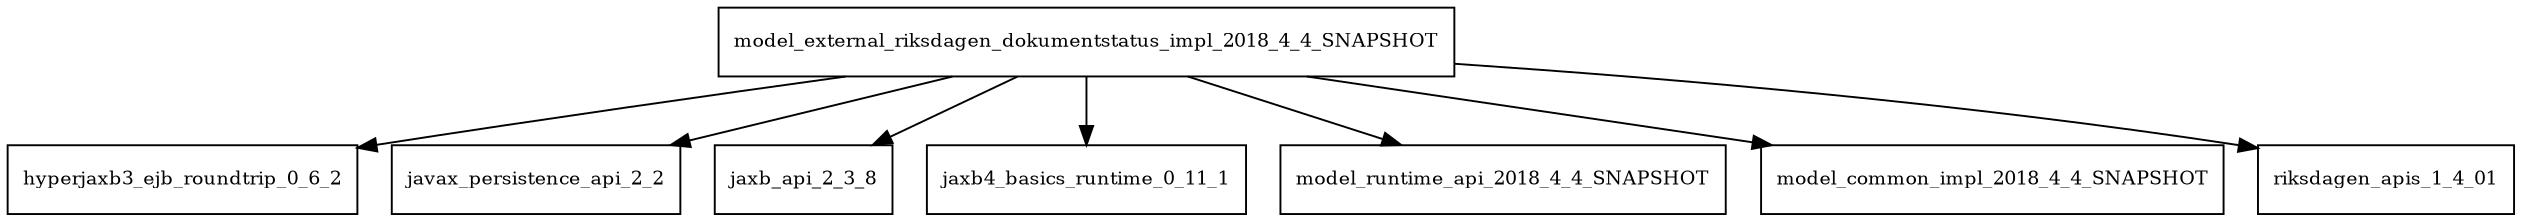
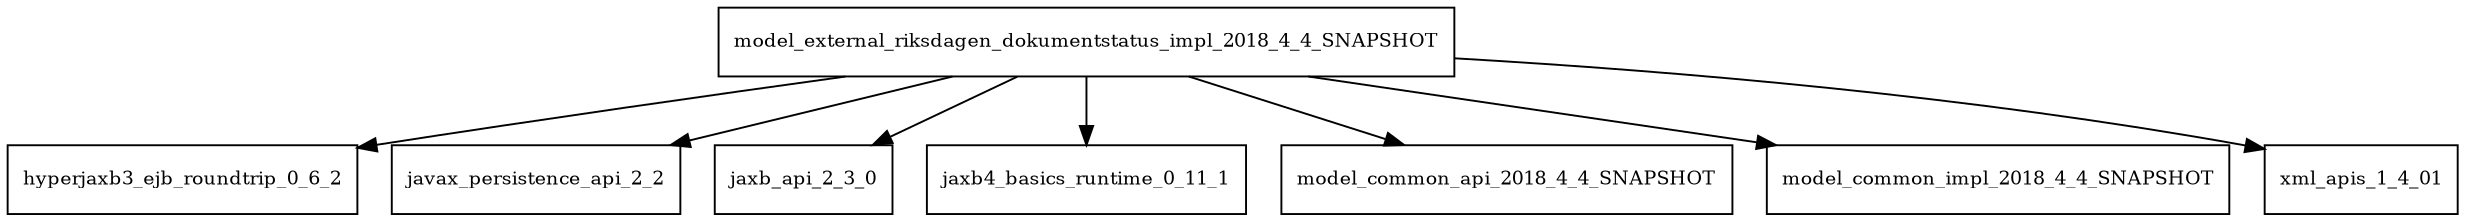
node "jaxb_api_2_3_8": label "jaxb_api_2_3_8" -> "jaxb_api_2_3_0"
node "model_runtime_api_2018_4_4_SNAPSHOT": label "model_runtime_api_2018_4_4_SNAPSHOT" -> "model_common_api_2018_4_4_SNAPSHOT"
node "riksdagen_apis_1_4_01": label "riksdagen_apis_1_4_01" -> "xml_apis_1_4_01"
